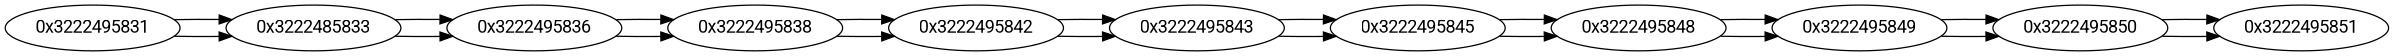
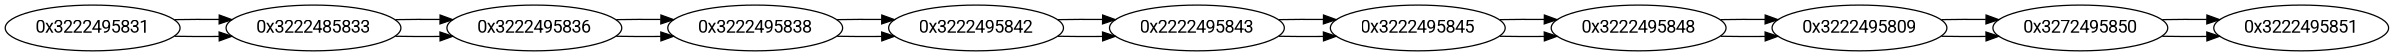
node "0x3222495843": label "0x3222495843" -> "0x2222495843"
node "0x3222495849": label "0x3222495849" -> "0x3222495809"
node "0x3222495850": label "0x3222495850" -> "0x3272495850"
